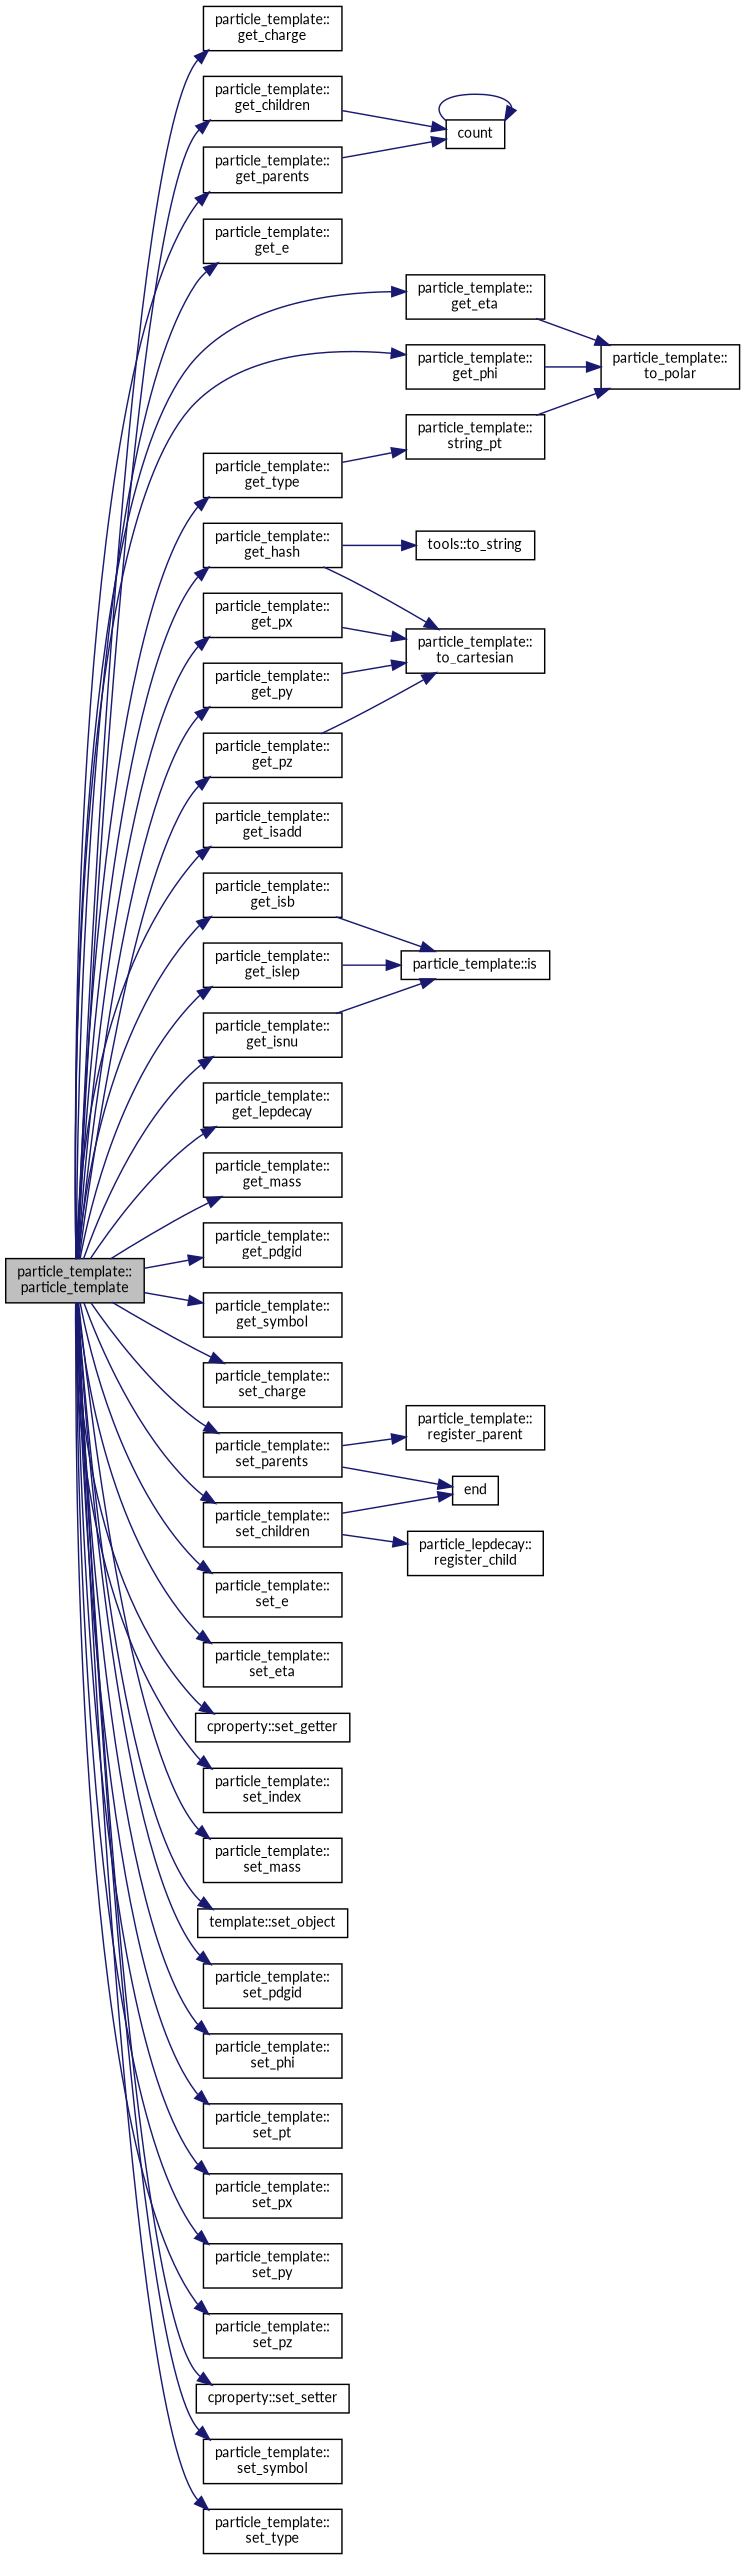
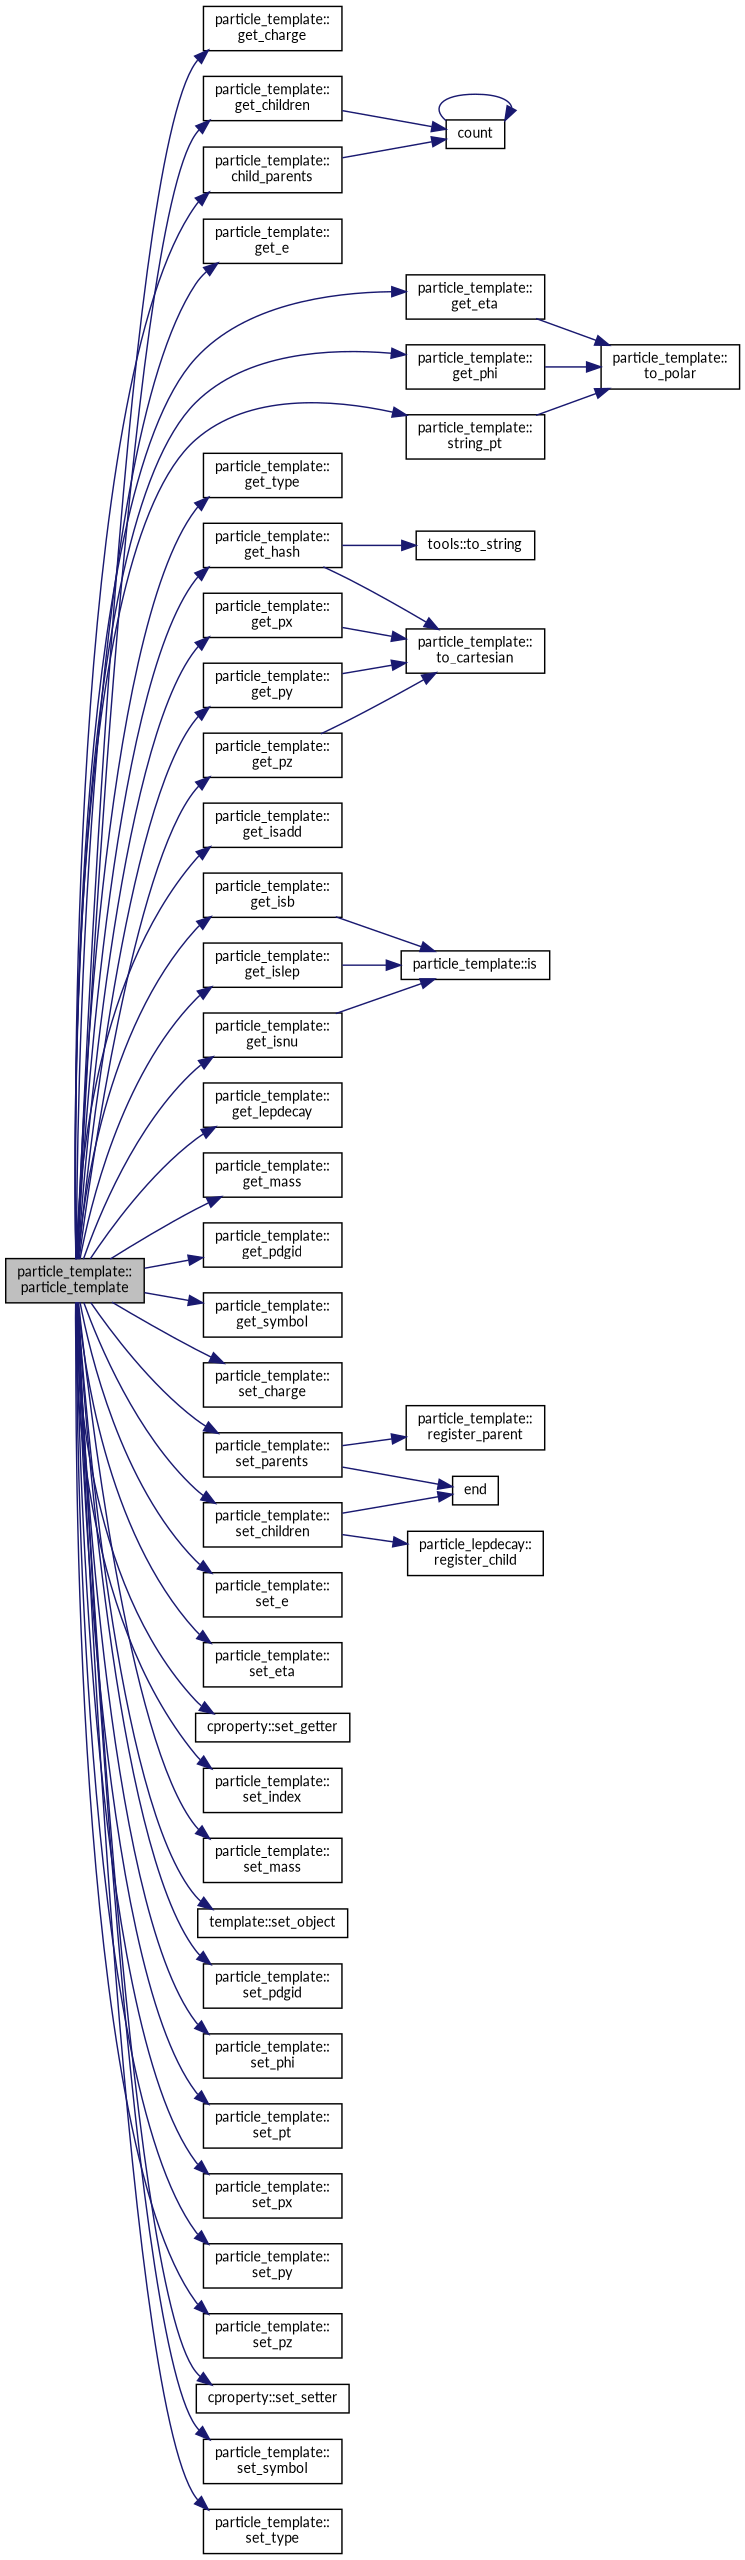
node "particle_template:: get_parents": label "particle_template:: get_parents" -> "particle_template:: child_parents"
edge "particle_template:: get_type" -> "particle_template:: string_pt": now "particle_template:: particle_template" -> "particle_template:: string_pt"
